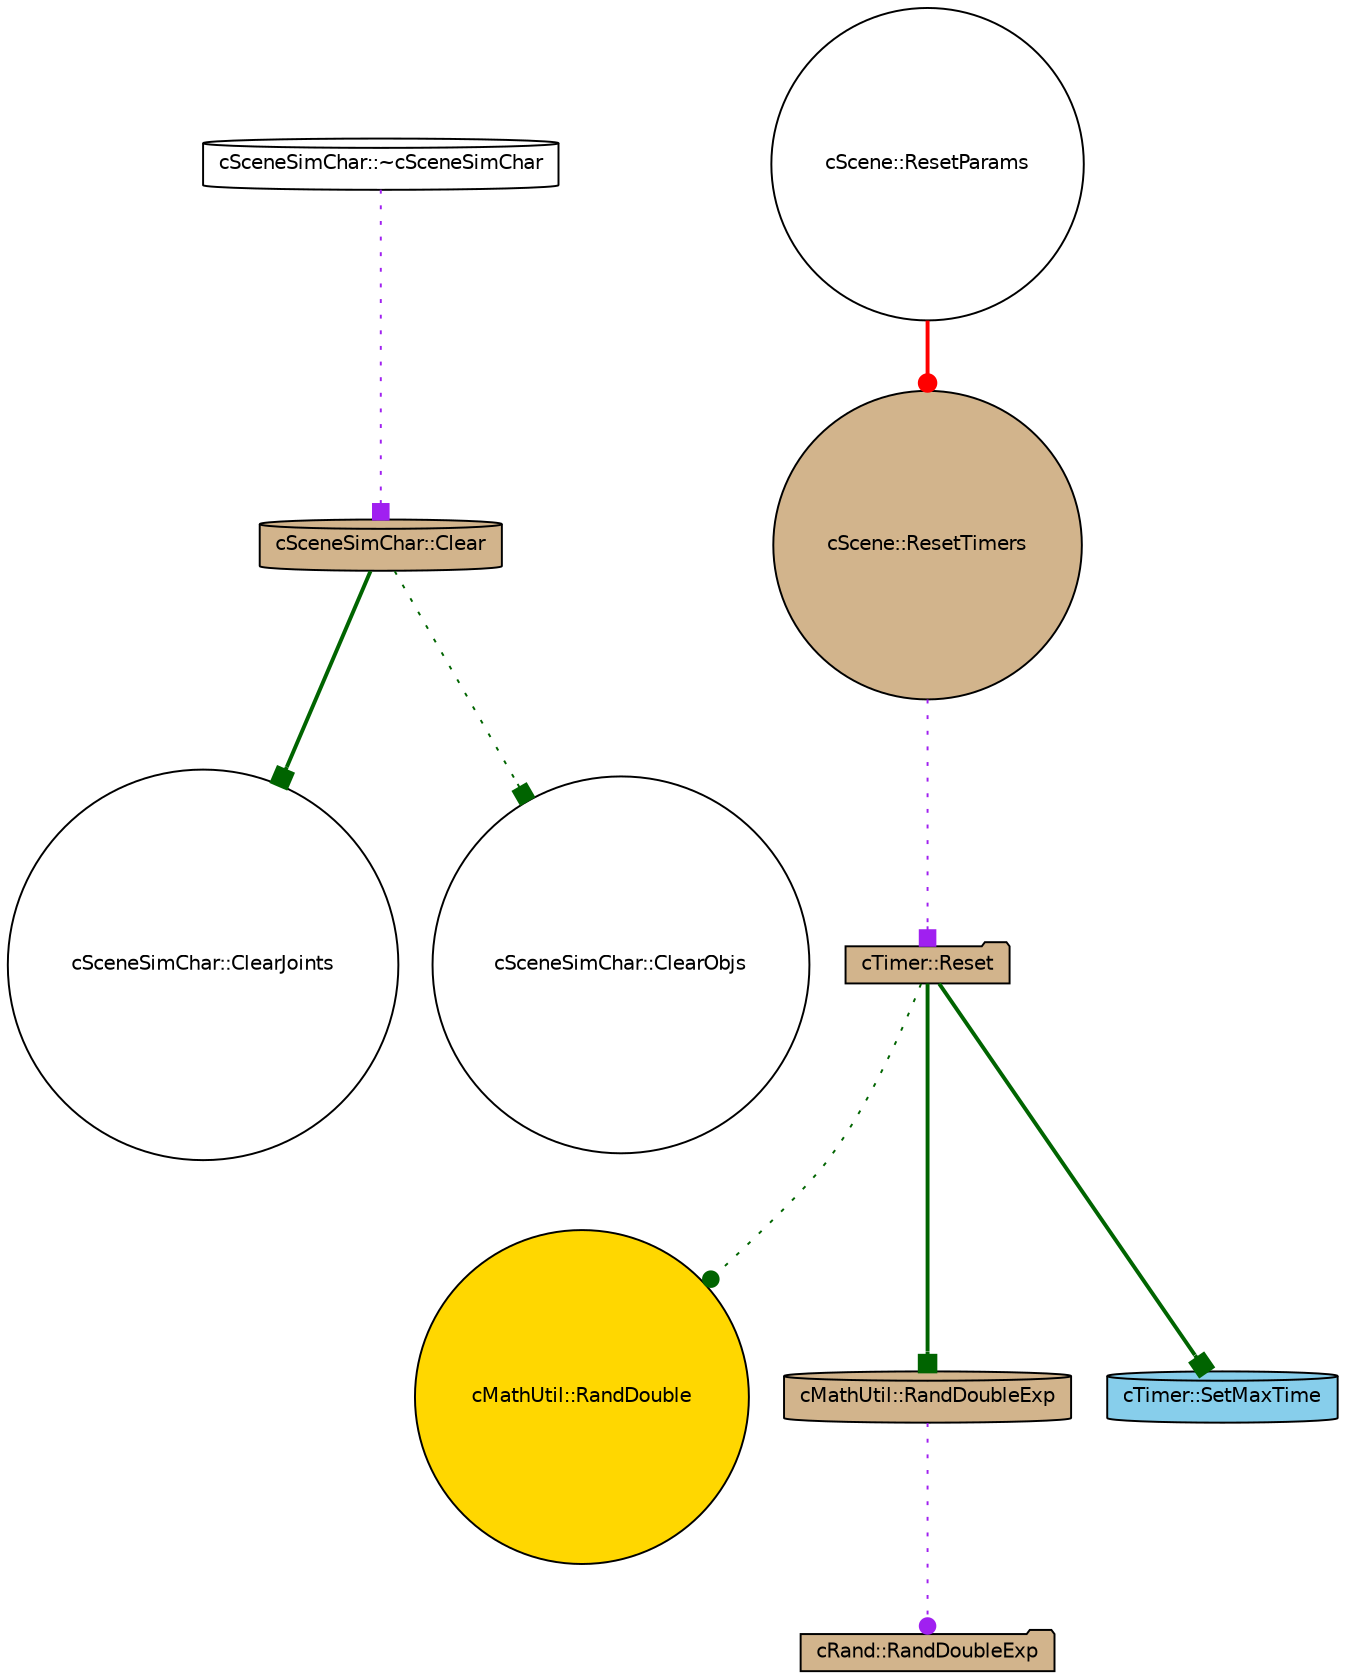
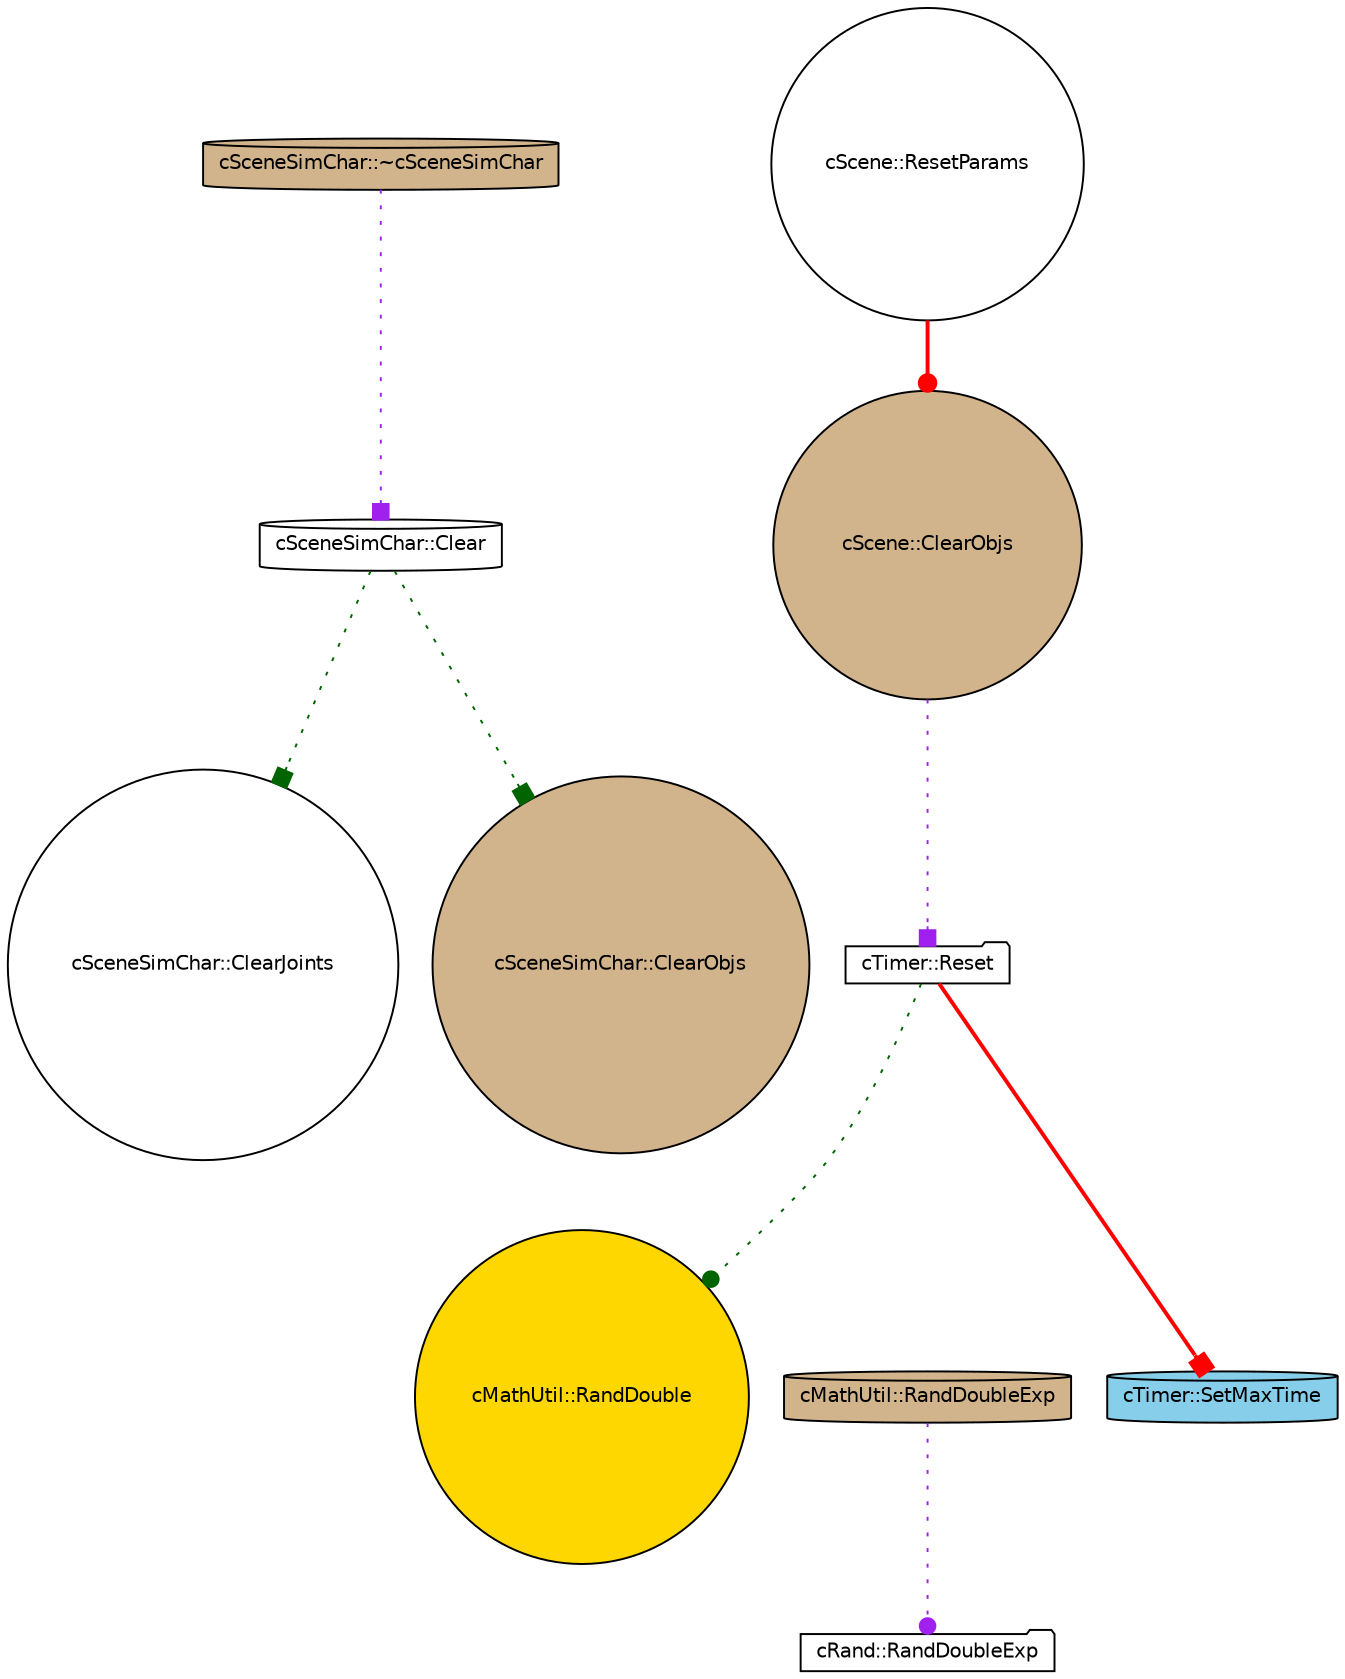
node "cSceneSimChar::~cSceneSimChar": fillcolor white -> tan
node "cSceneSimChar::Clear": fillcolor tan -> white
node "cScene::ResetTimers": label "cScene::ResetTimers" -> "cScene::ClearObjs"
edge "cSceneSimChar::Clear" -> "cSceneSimChar::ClearJoints": style bold -> dotted
node "cSceneSimChar::ClearObjs": fillcolor white -> tan
node "cTimer::Reset": fillcolor tan -> white
edge "cTimer::Reset" -> "cMathUtil::RandDoubleExp": removed
edge "cTimer::Reset" -> "cTimer::SetMaxTime": color darkgreen -> red
node "cRand::RandDoubleExp": fillcolor tan -> white
